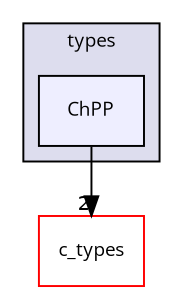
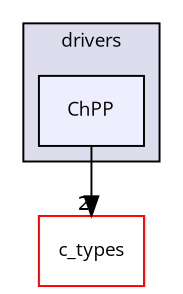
cluster "types": label "types" -> "drivers"
